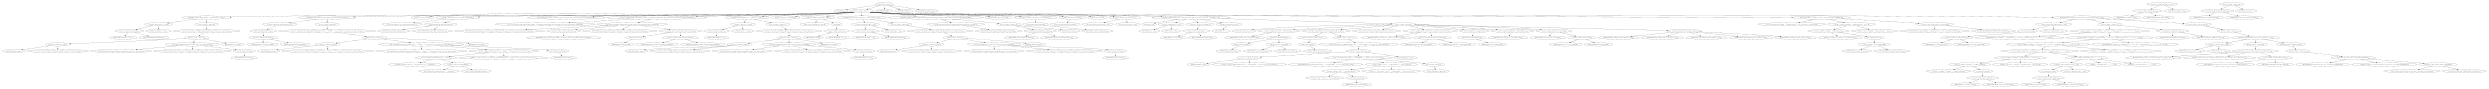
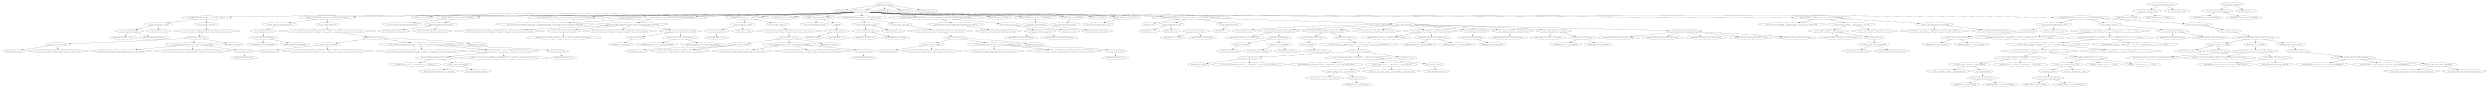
node "(LITERAL,0,int filecount = 0)": removed
node "(<operator>.lessThan,i < list.length)": removed
